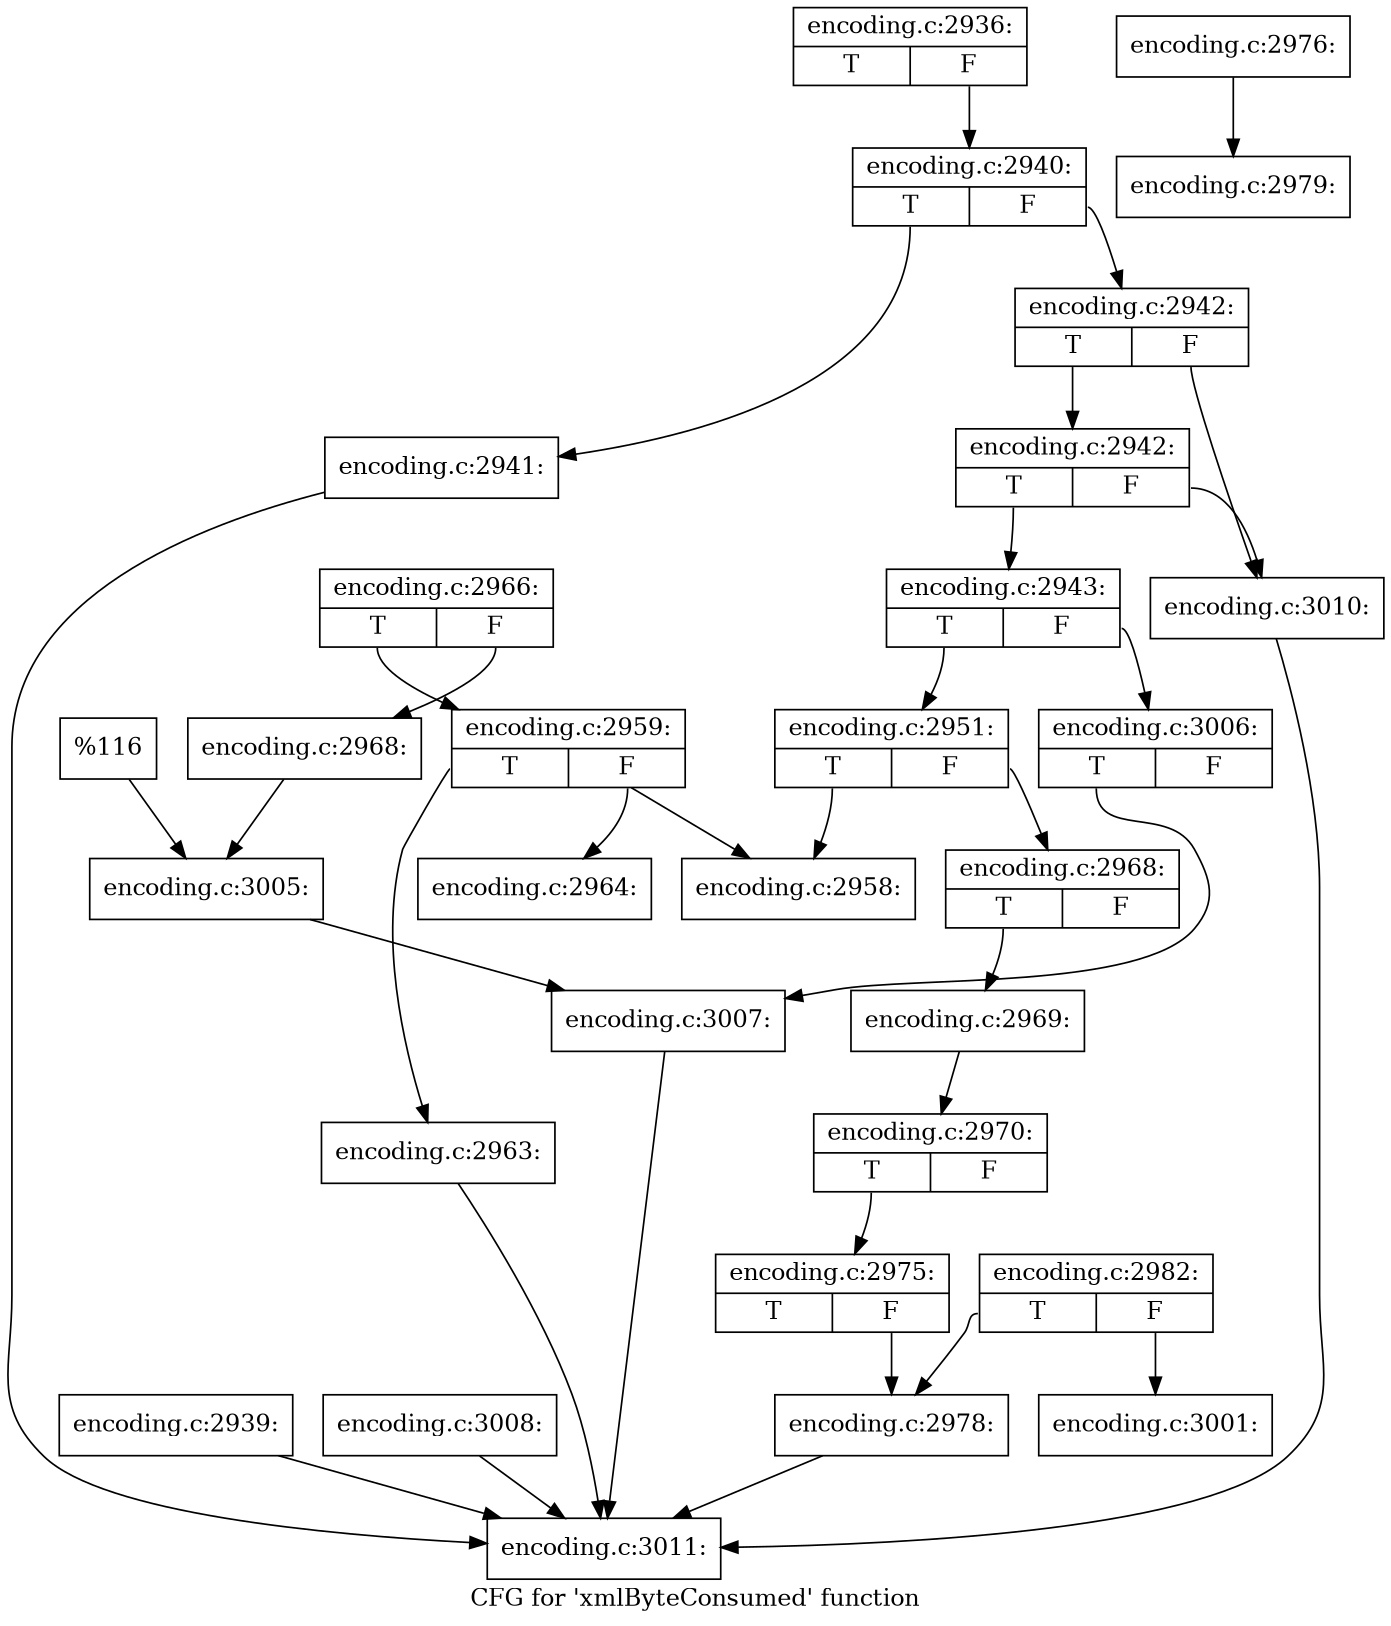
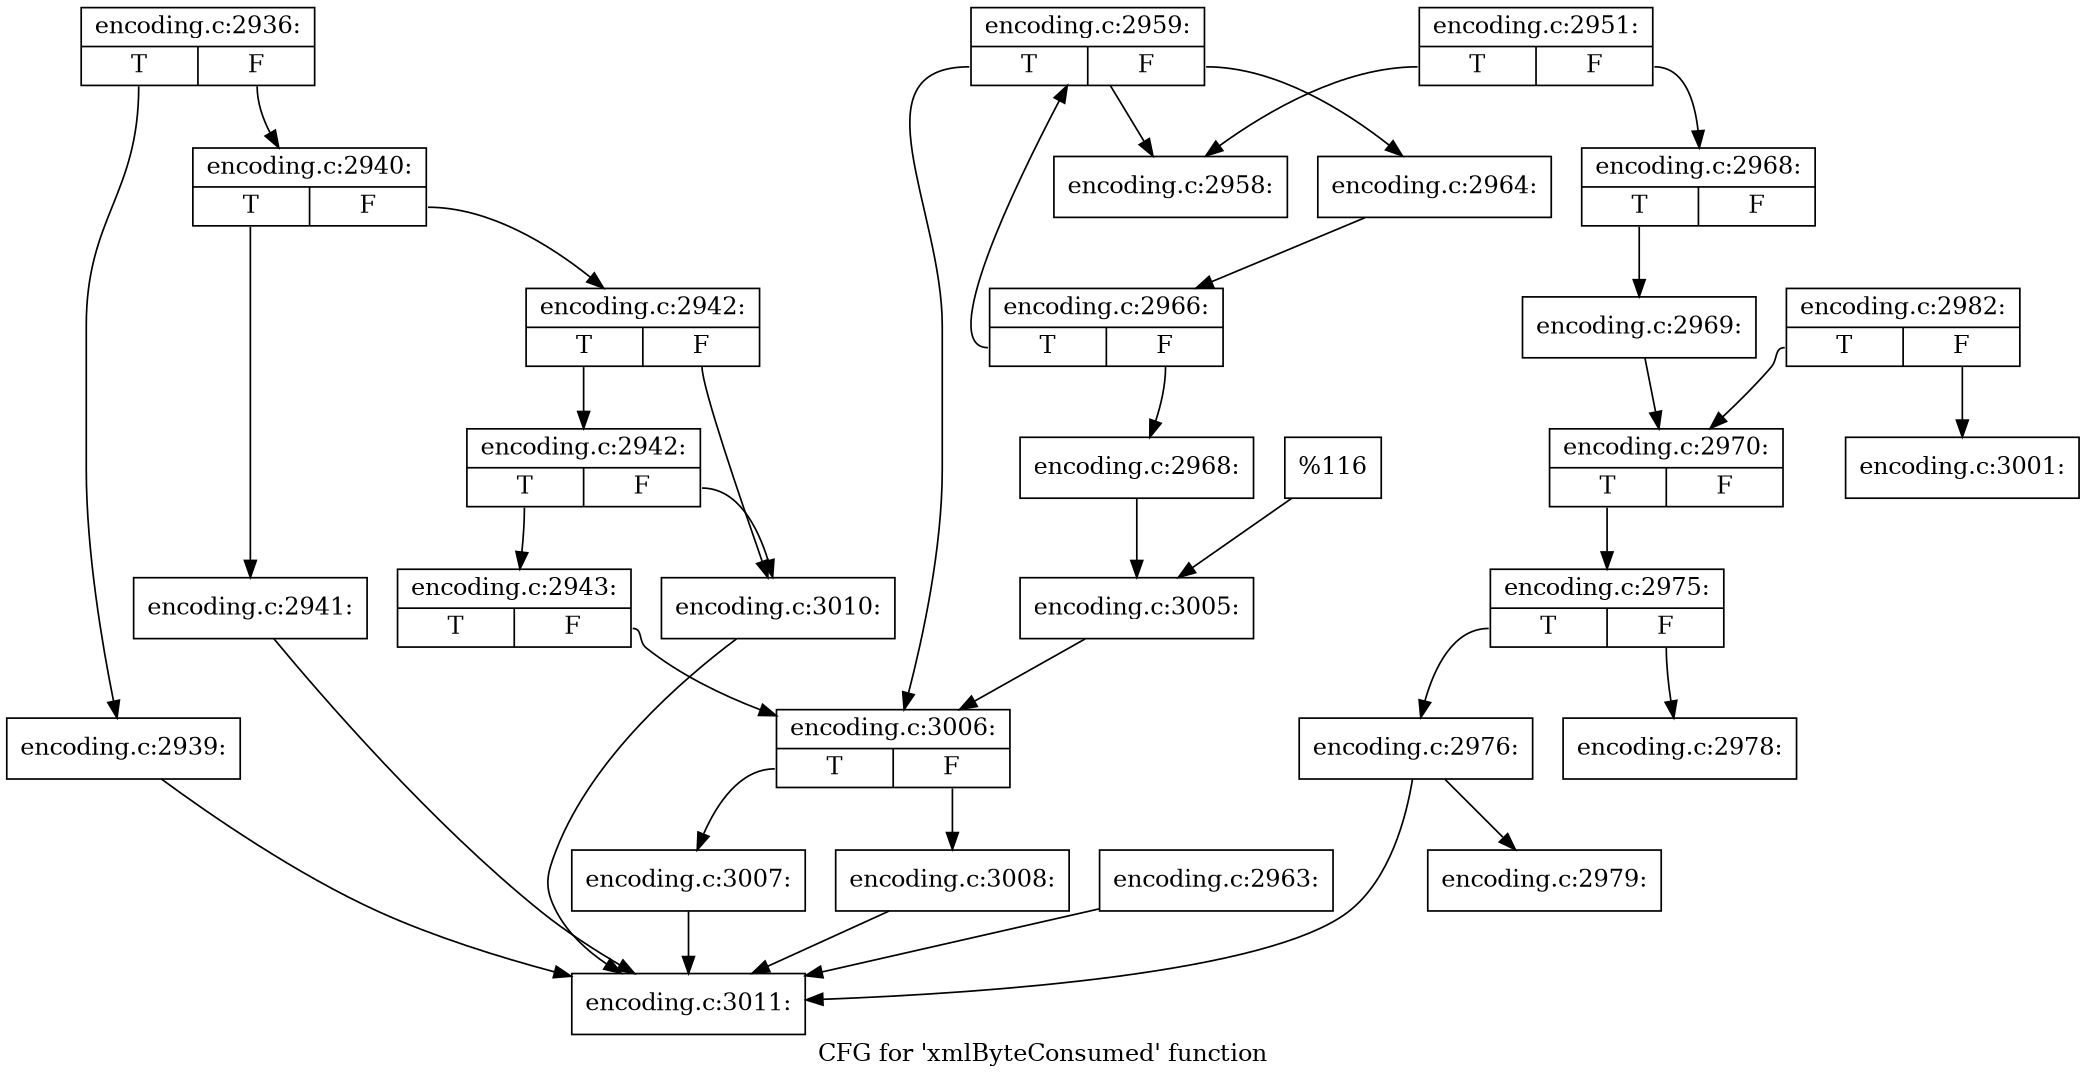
edge "encoding.c:2964:" -> "encoding.c:2966:": added
edge "encoding.c:2936:" -> "encoding.c:2939:": added
edge "encoding.c:2975:" -> "encoding.c:2976:": added
edge "encoding.c:2943:" -> "encoding.c:2951:": removed
edge "encoding.c:3006:" -> "encoding.c:3008:": added
edge "encoding.c:2959:" -> "encoding.c:2963:": now "encoding.c:2959:" -> "encoding.c:3006:"
edge "encoding.c:3005:" -> "encoding.c:3007:": now "encoding.c:3005:" -> "encoding.c:3006:"
edge "encoding.c:2982:" -> "encoding.c:2978:": now "encoding.c:2982:" -> "encoding.c:2970:"
edge "encoding.c:2978:" -> "encoding.c:3011:": now "encoding.c:2976:" -> "encoding.c:3011:"
